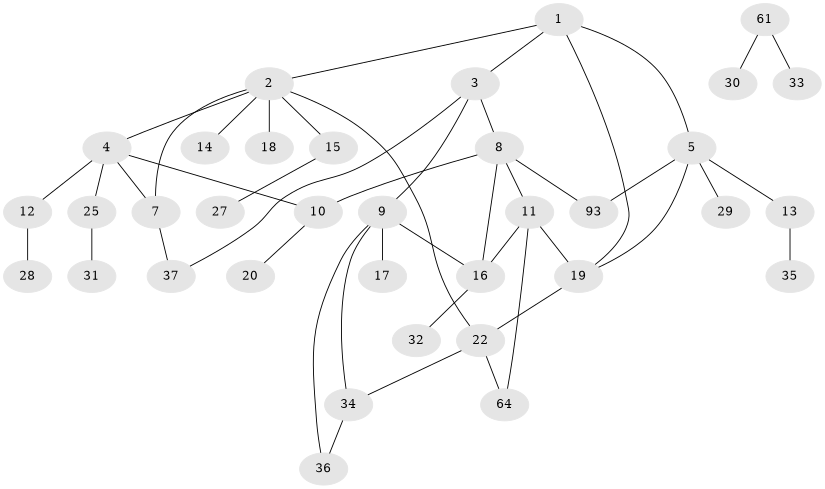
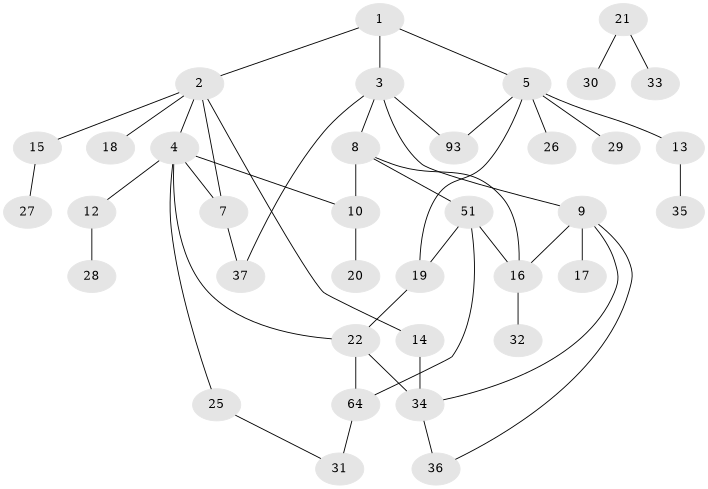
node "61": label "61" -> "21"
node "26": added
edge "1" -- "19": removed
edge "8" -- "93": now "3" -- "93"
edge "2" -- "22": now "4" -- "22"
node "11": label "11" -> "51"
edge "14" -- "34": added
edge "64" -- "31": added
